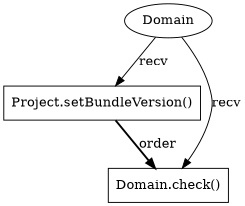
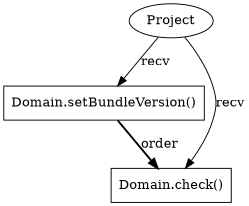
node "Domain": label "Domain" -> "Project"
node "Project.setBundleVersion()": label "Project.setBundleVersion()" -> "Domain.setBundleVersion()"
